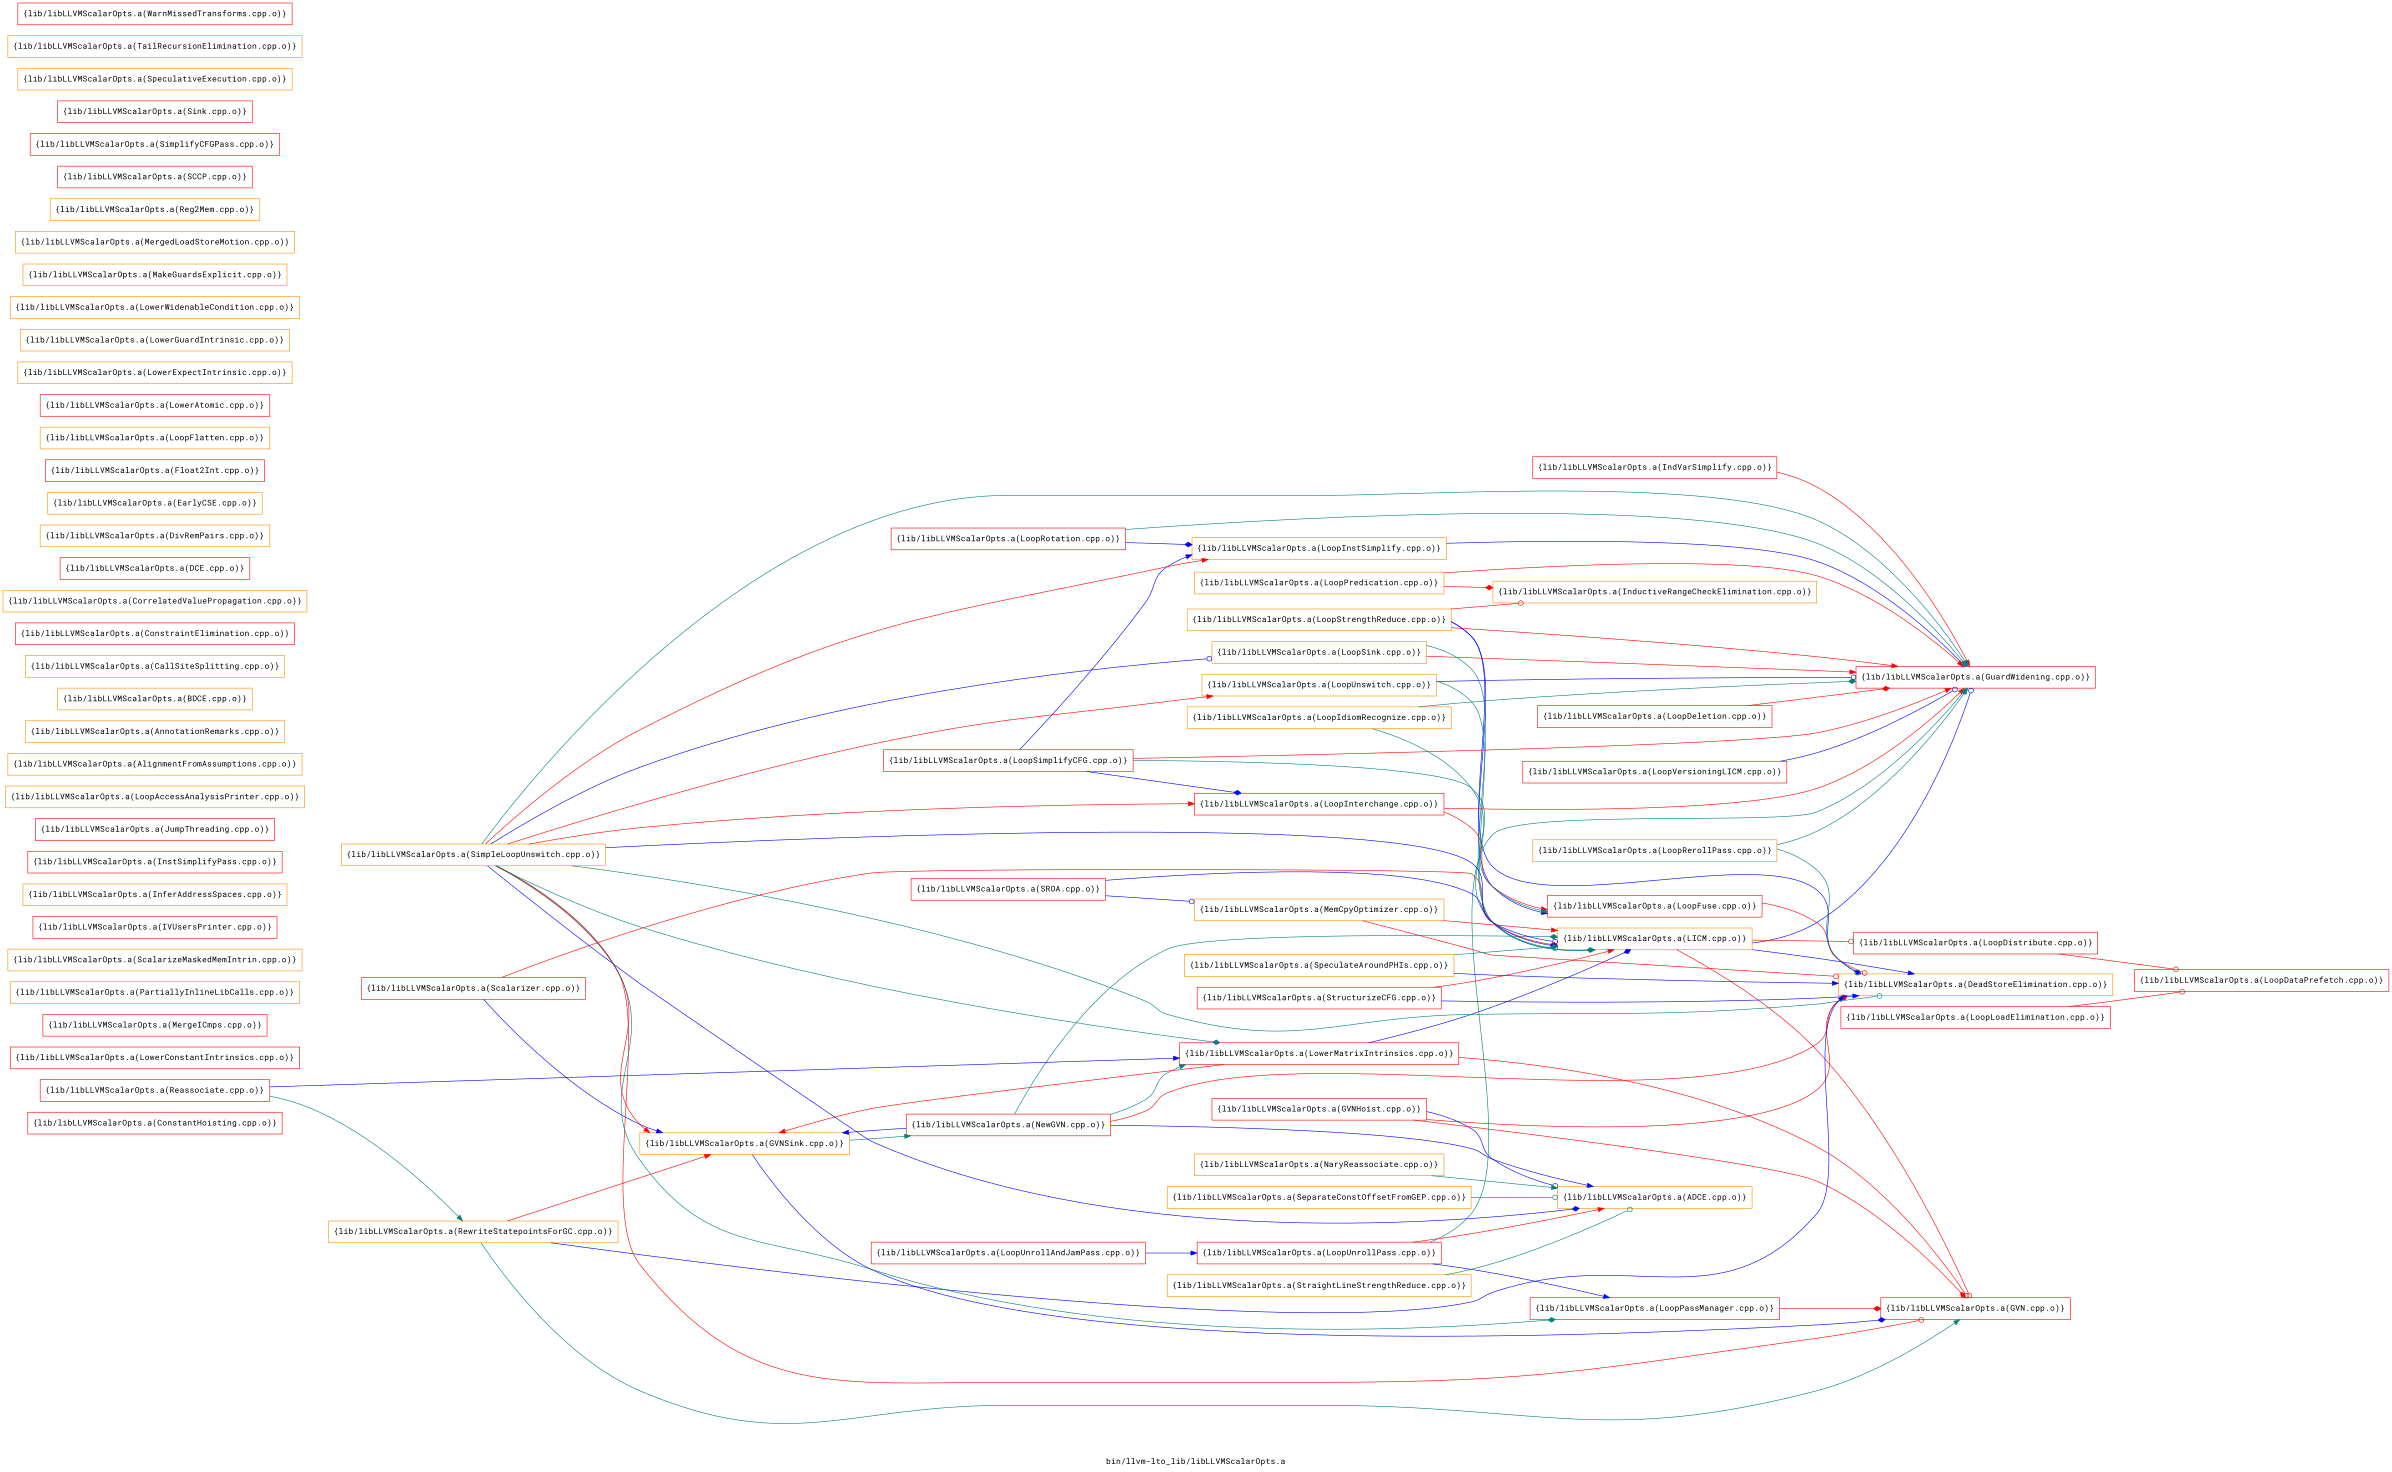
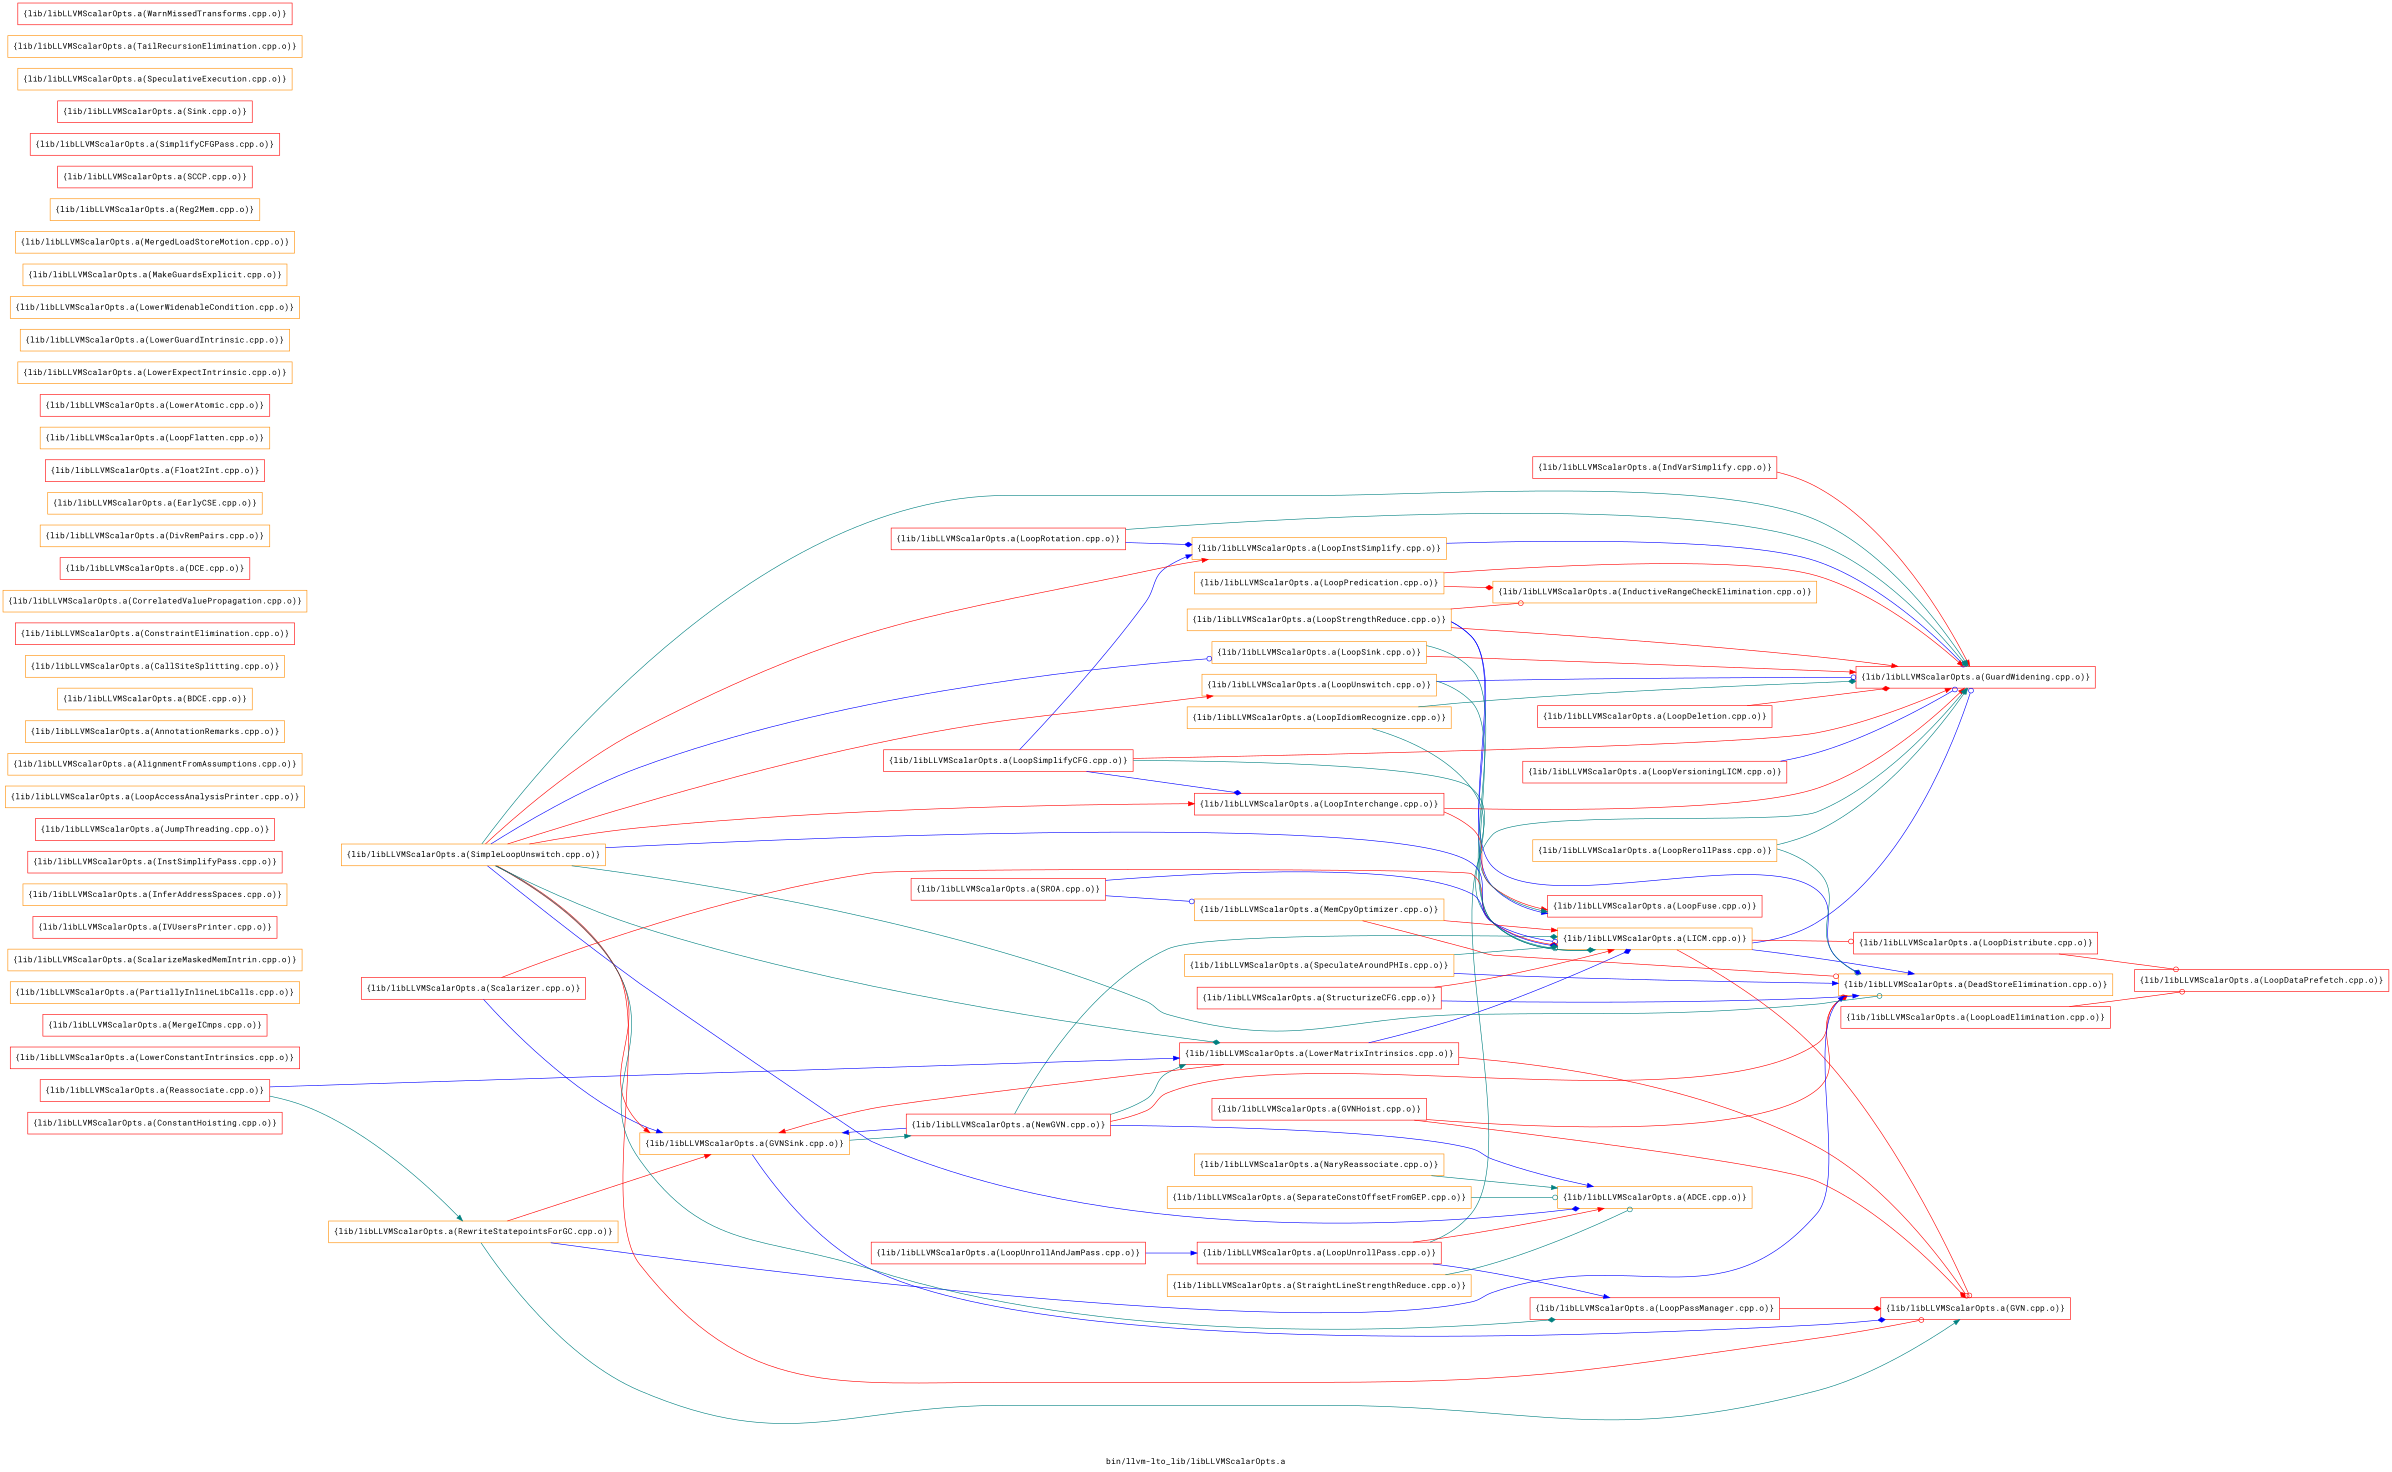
edge "{lib/libLLVMScalarOpts.a(LoopFuse.cpp.o)}" -> "{lib/libLLVMScalarOpts.a(DeadStoreElimination.cpp.o)}": removed
edge "{lib/libLLVMScalarOpts.a(GVNHoist.cpp.o)}" -> "{lib/libLLVMScalarOpts.a(ADCE.cpp.o)}": removed
